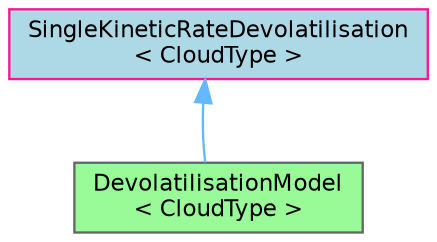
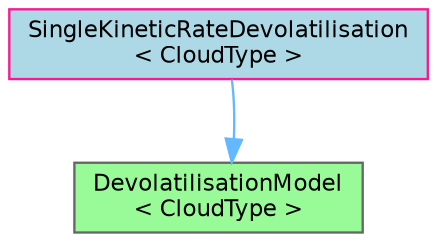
edge "DevolatilisationModel < CloudType >" -> "SingleKineticRateDevolatilisation < CloudType >": reversed
